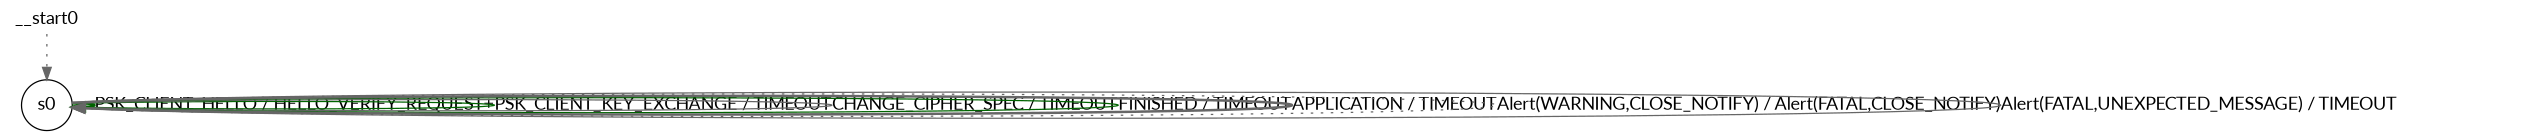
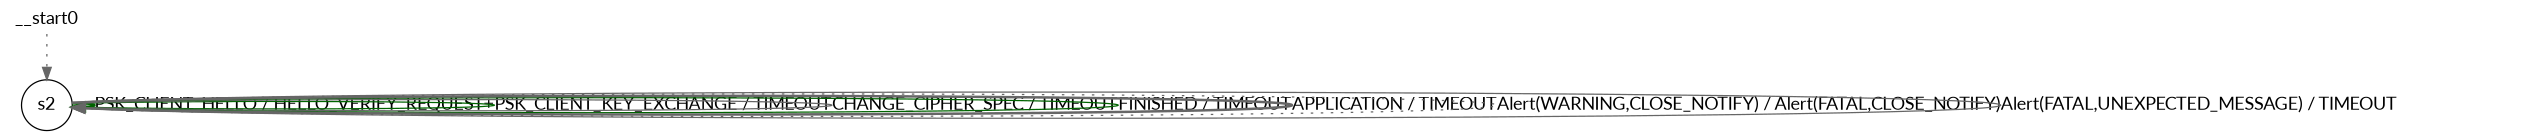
node "s0": label "s0" -> "s2"
